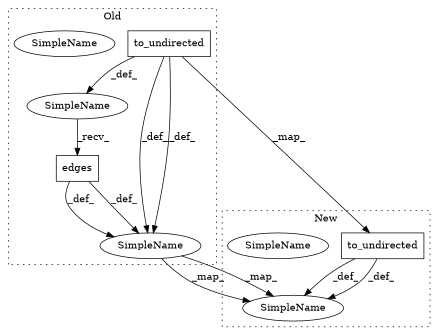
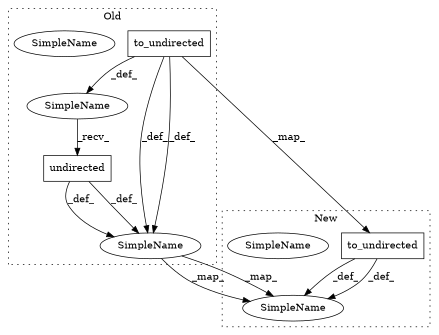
node "edges": label "edges" -> "undirected"
